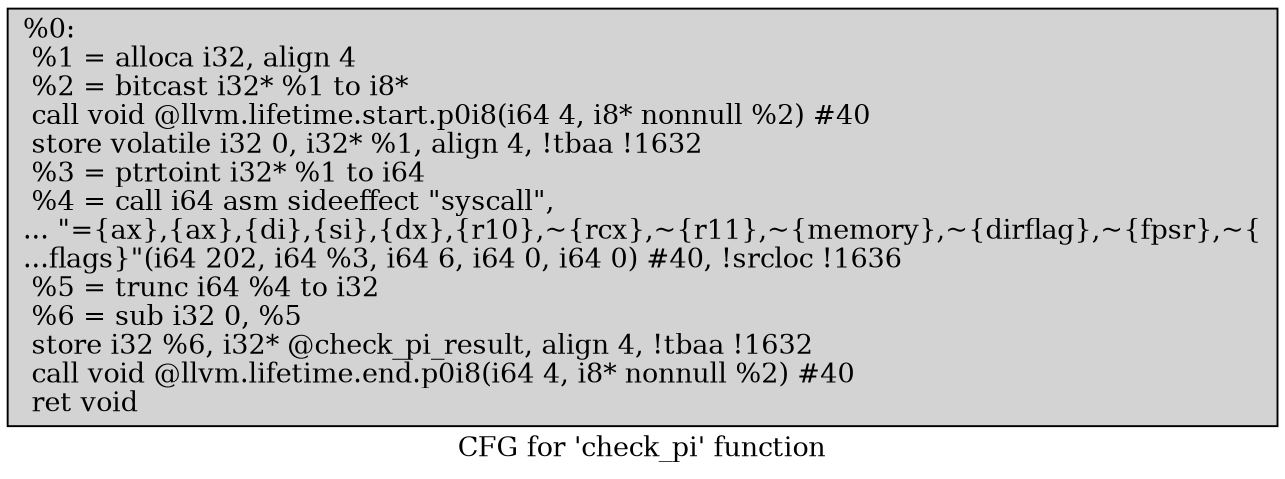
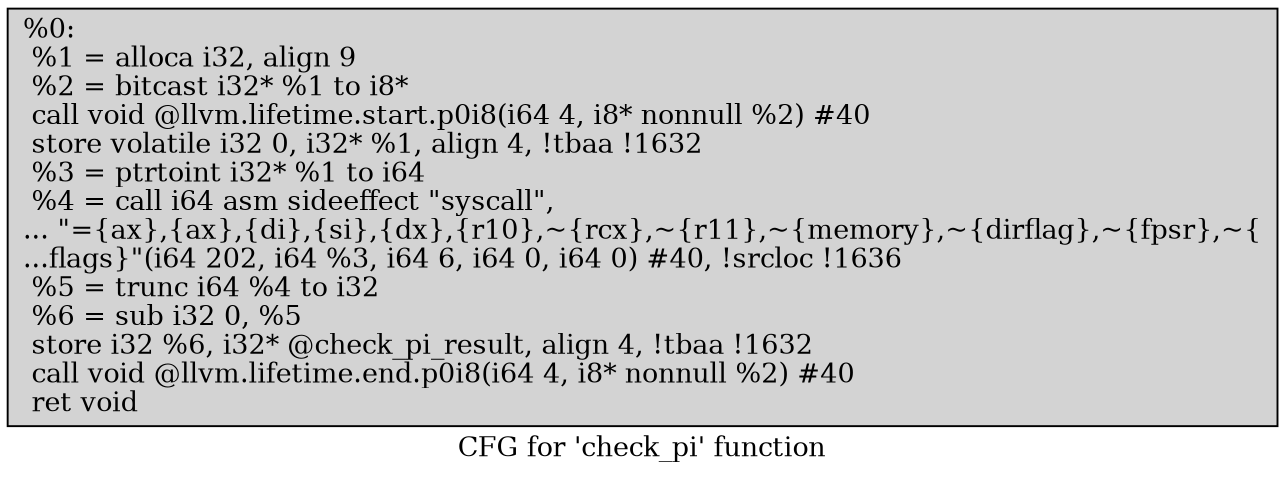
node "%0:": text "%1 = alloca i32, align 4" -> "%1 = alloca i32, align 9"
